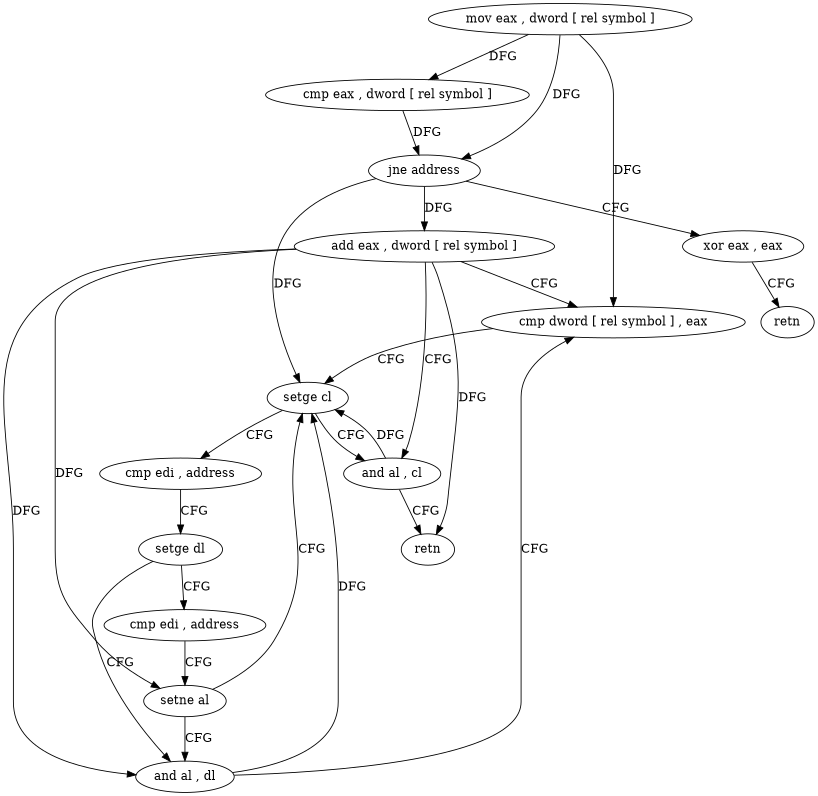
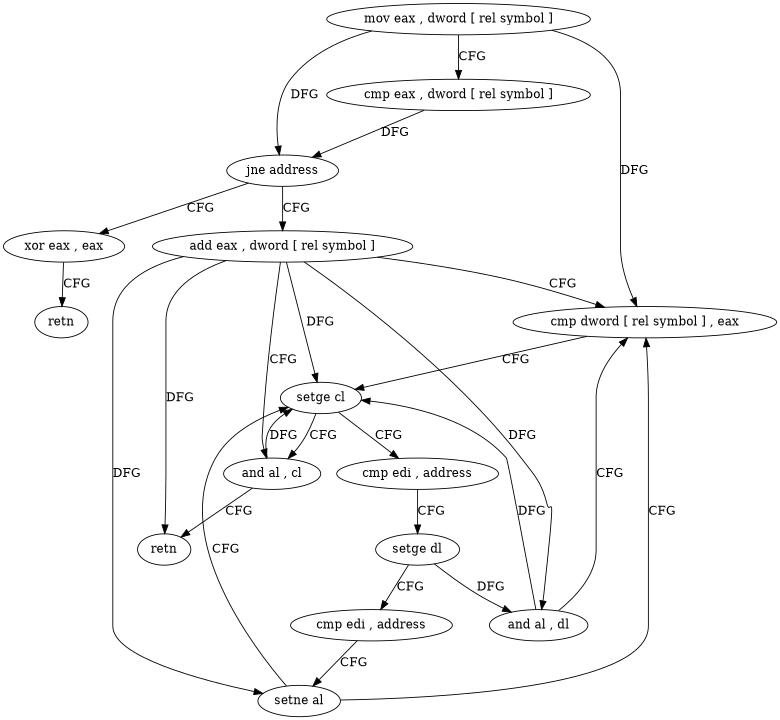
edge "mov eax , dword [ rel symbol ]" -> "cmp eax , dword [ rel symbol ]": label "DFG" -> "CFG"
edge "jne address" -> "add eax , dword [ rel symbol ]": label "DFG" -> "CFG"
edge "jne address" -> "setge cl": now "add eax , dword [ rel symbol ]" -> "setge cl"
edge "setge dl" -> "and al , dl": label "CFG" -> "DFG"
edge "setne al" -> "and al , dl": now "setne al" -> "cmp dword [ rel symbol ] , eax"
